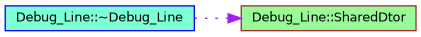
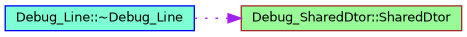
node "Debug_Line::SharedDtor": label "Debug_Line::SharedDtor" -> "Debug_SharedDtor::SharedDtor"
